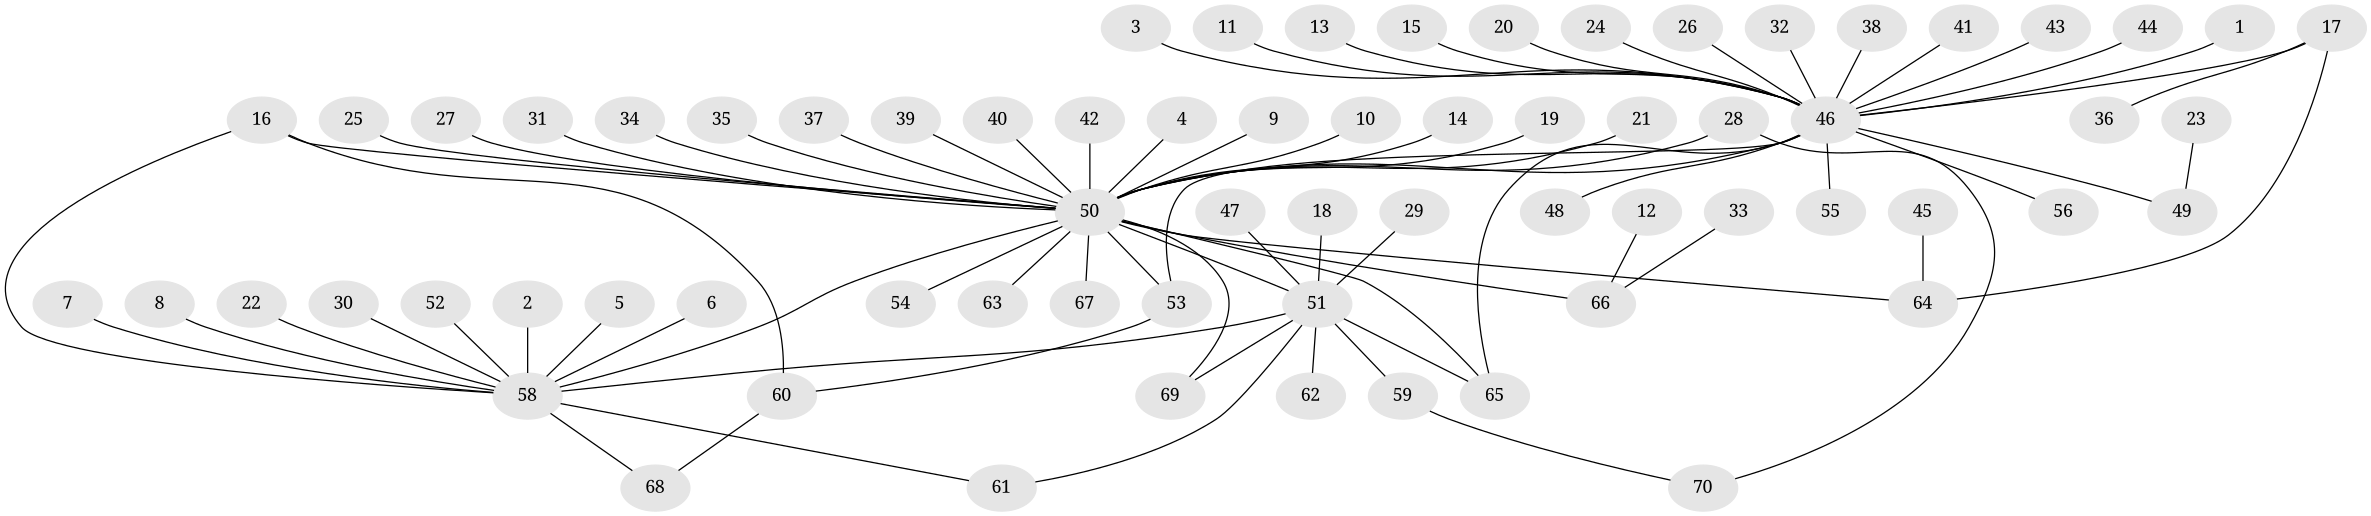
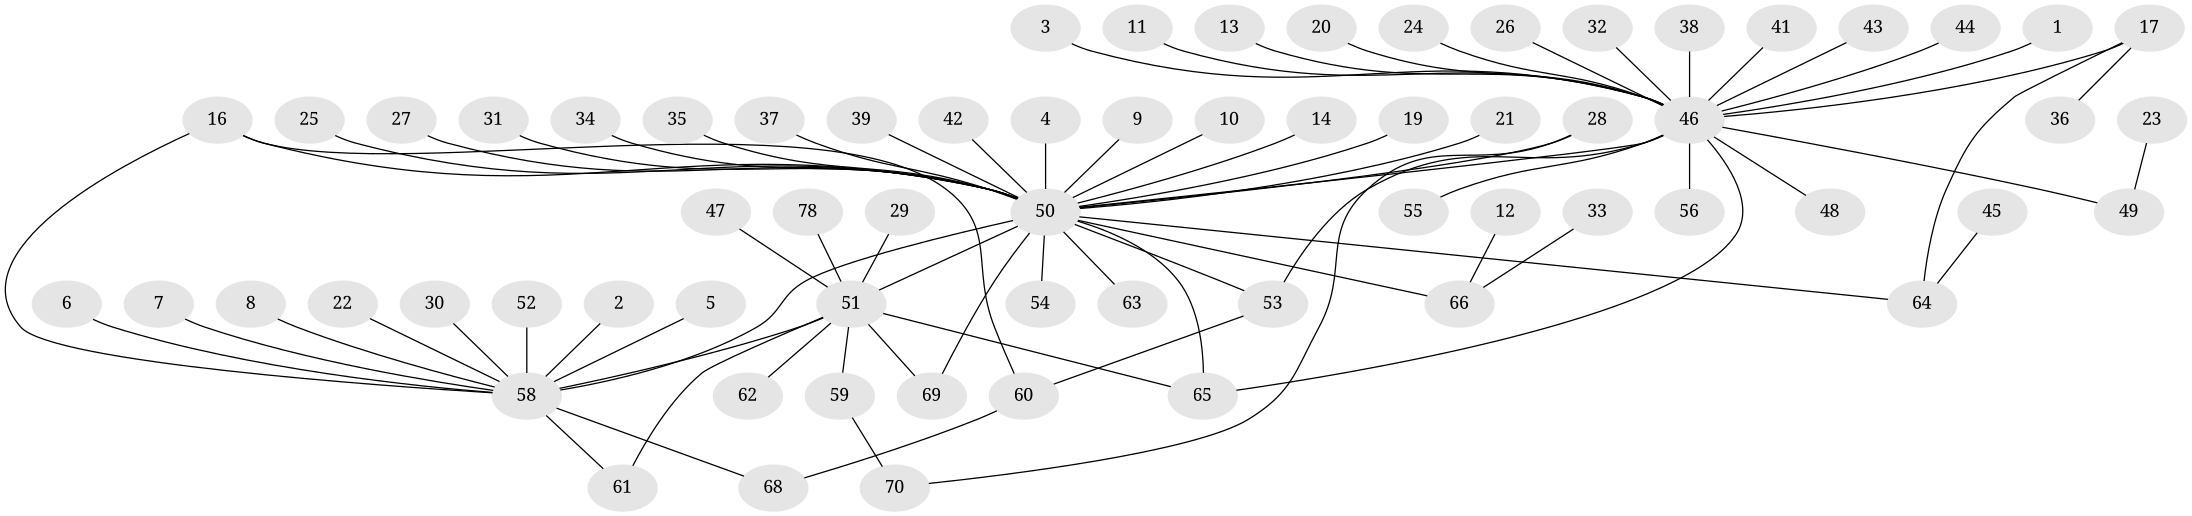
node "15": removed
node "40": removed
node "18": label "18" -> "78"
node "67": removed
